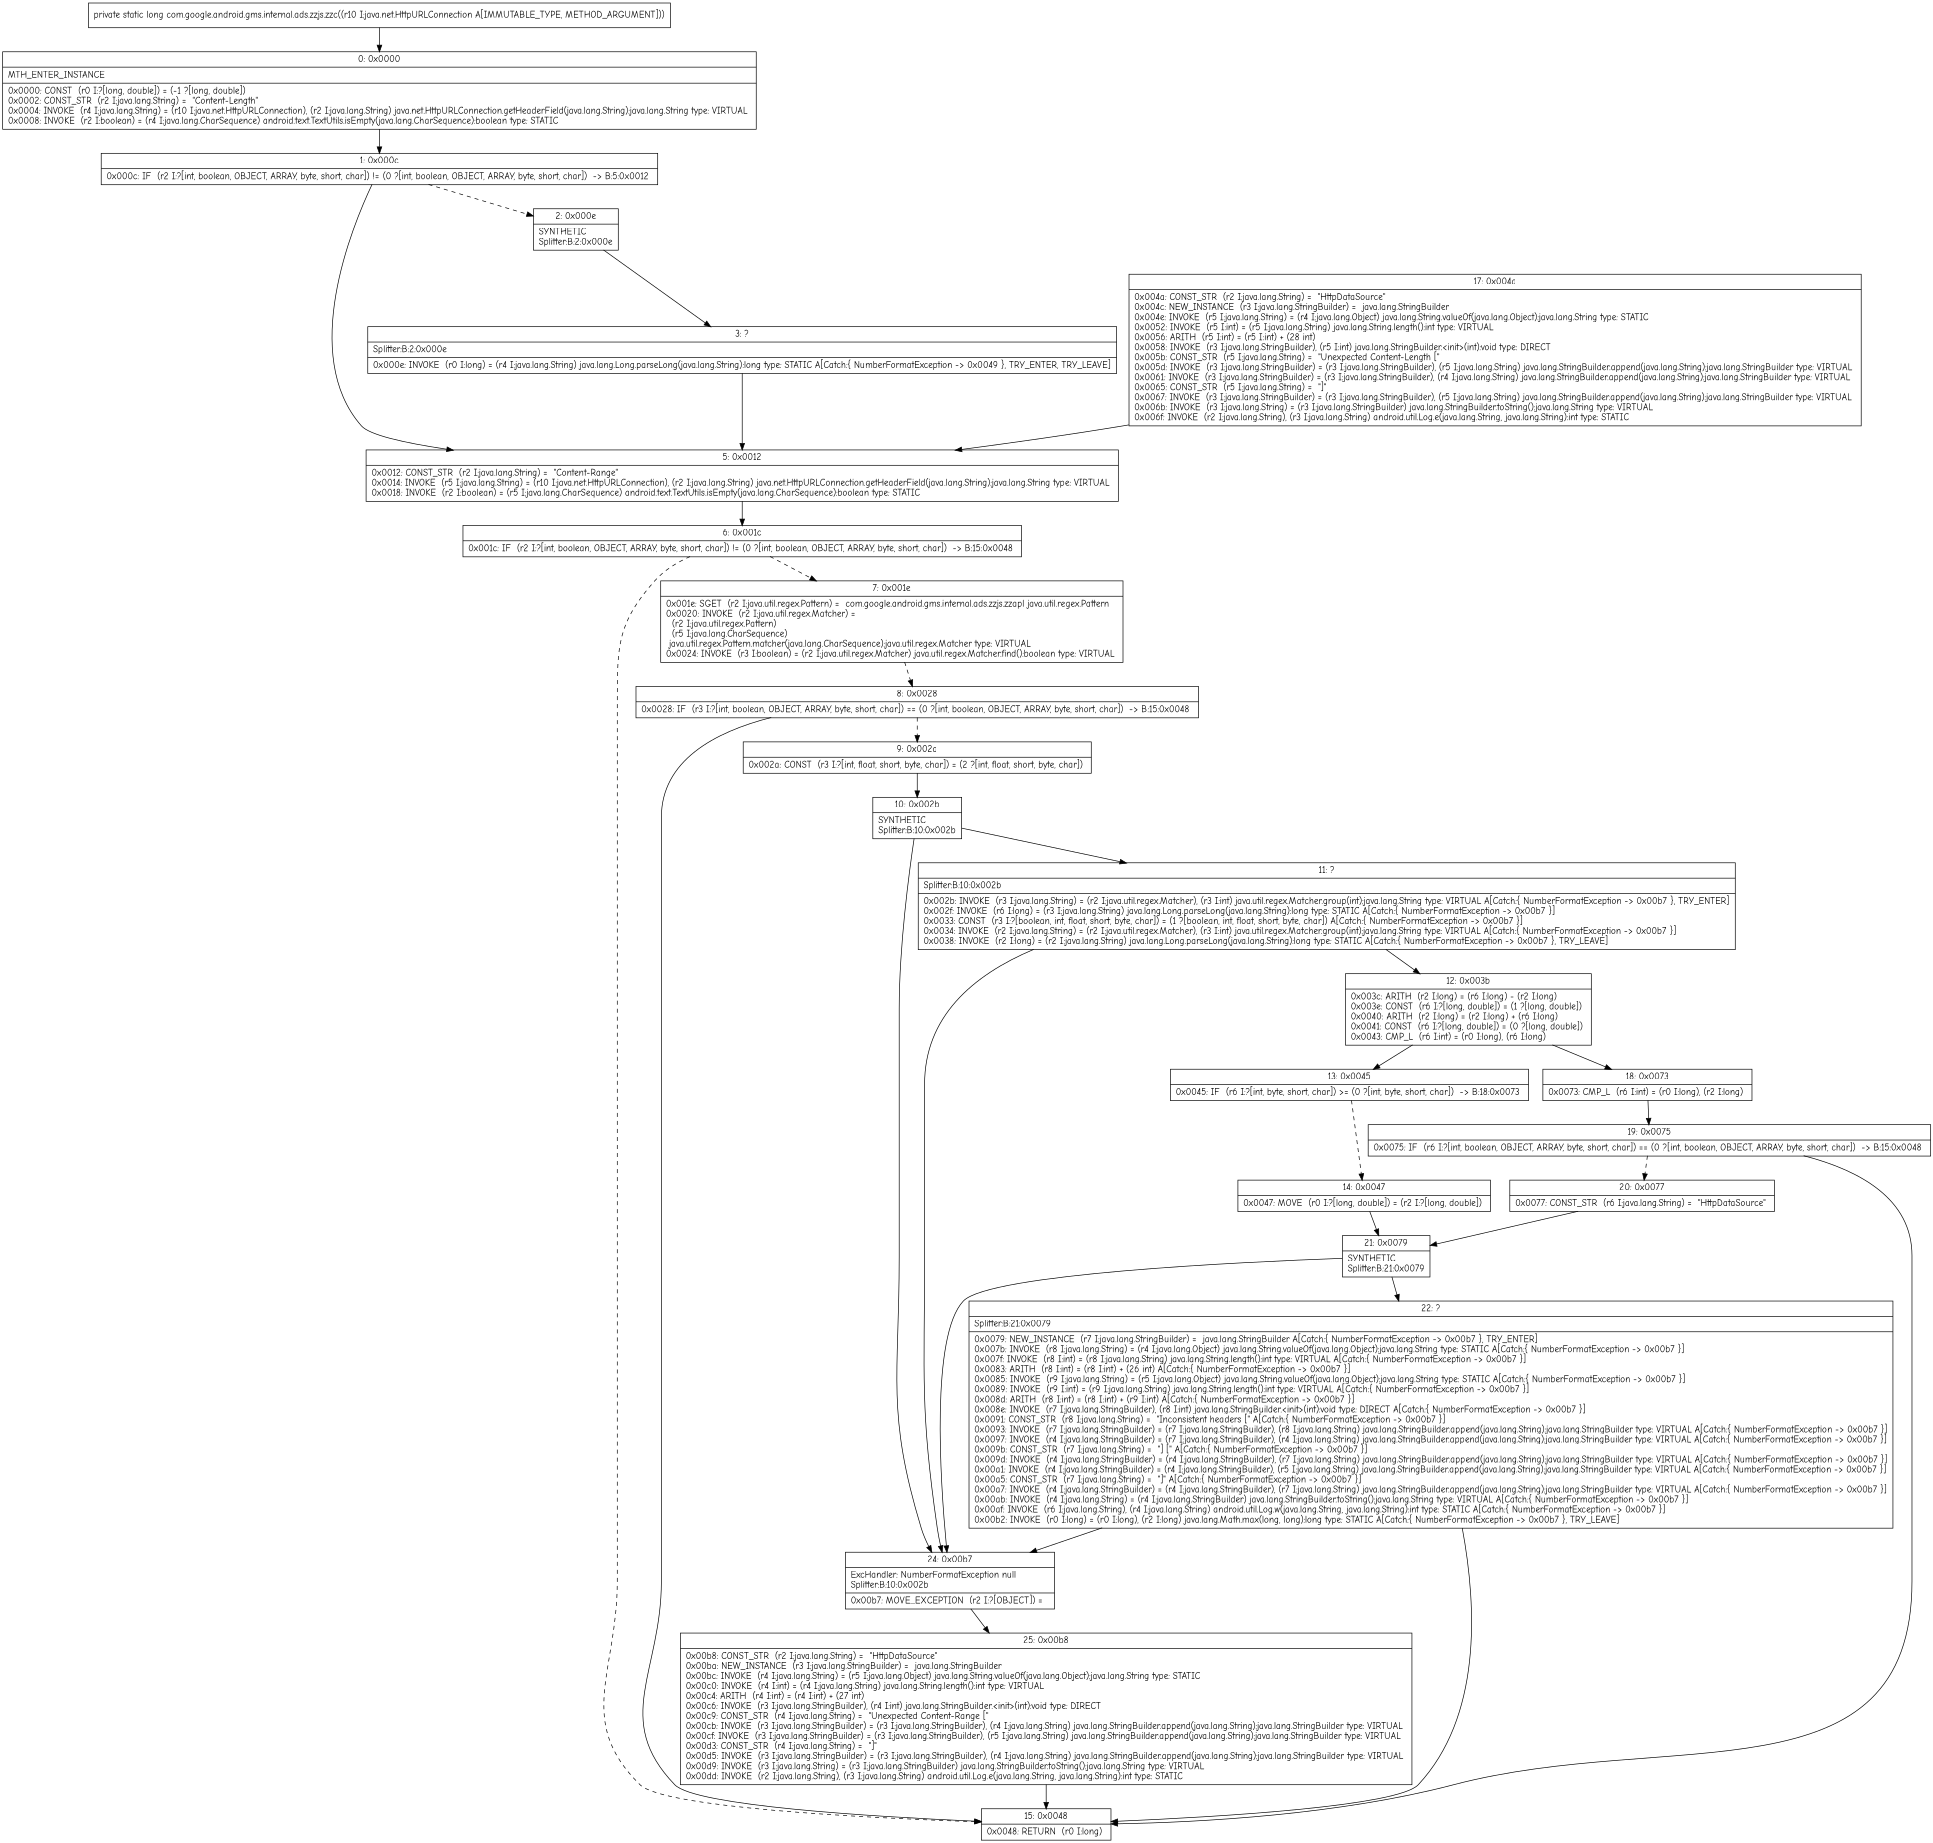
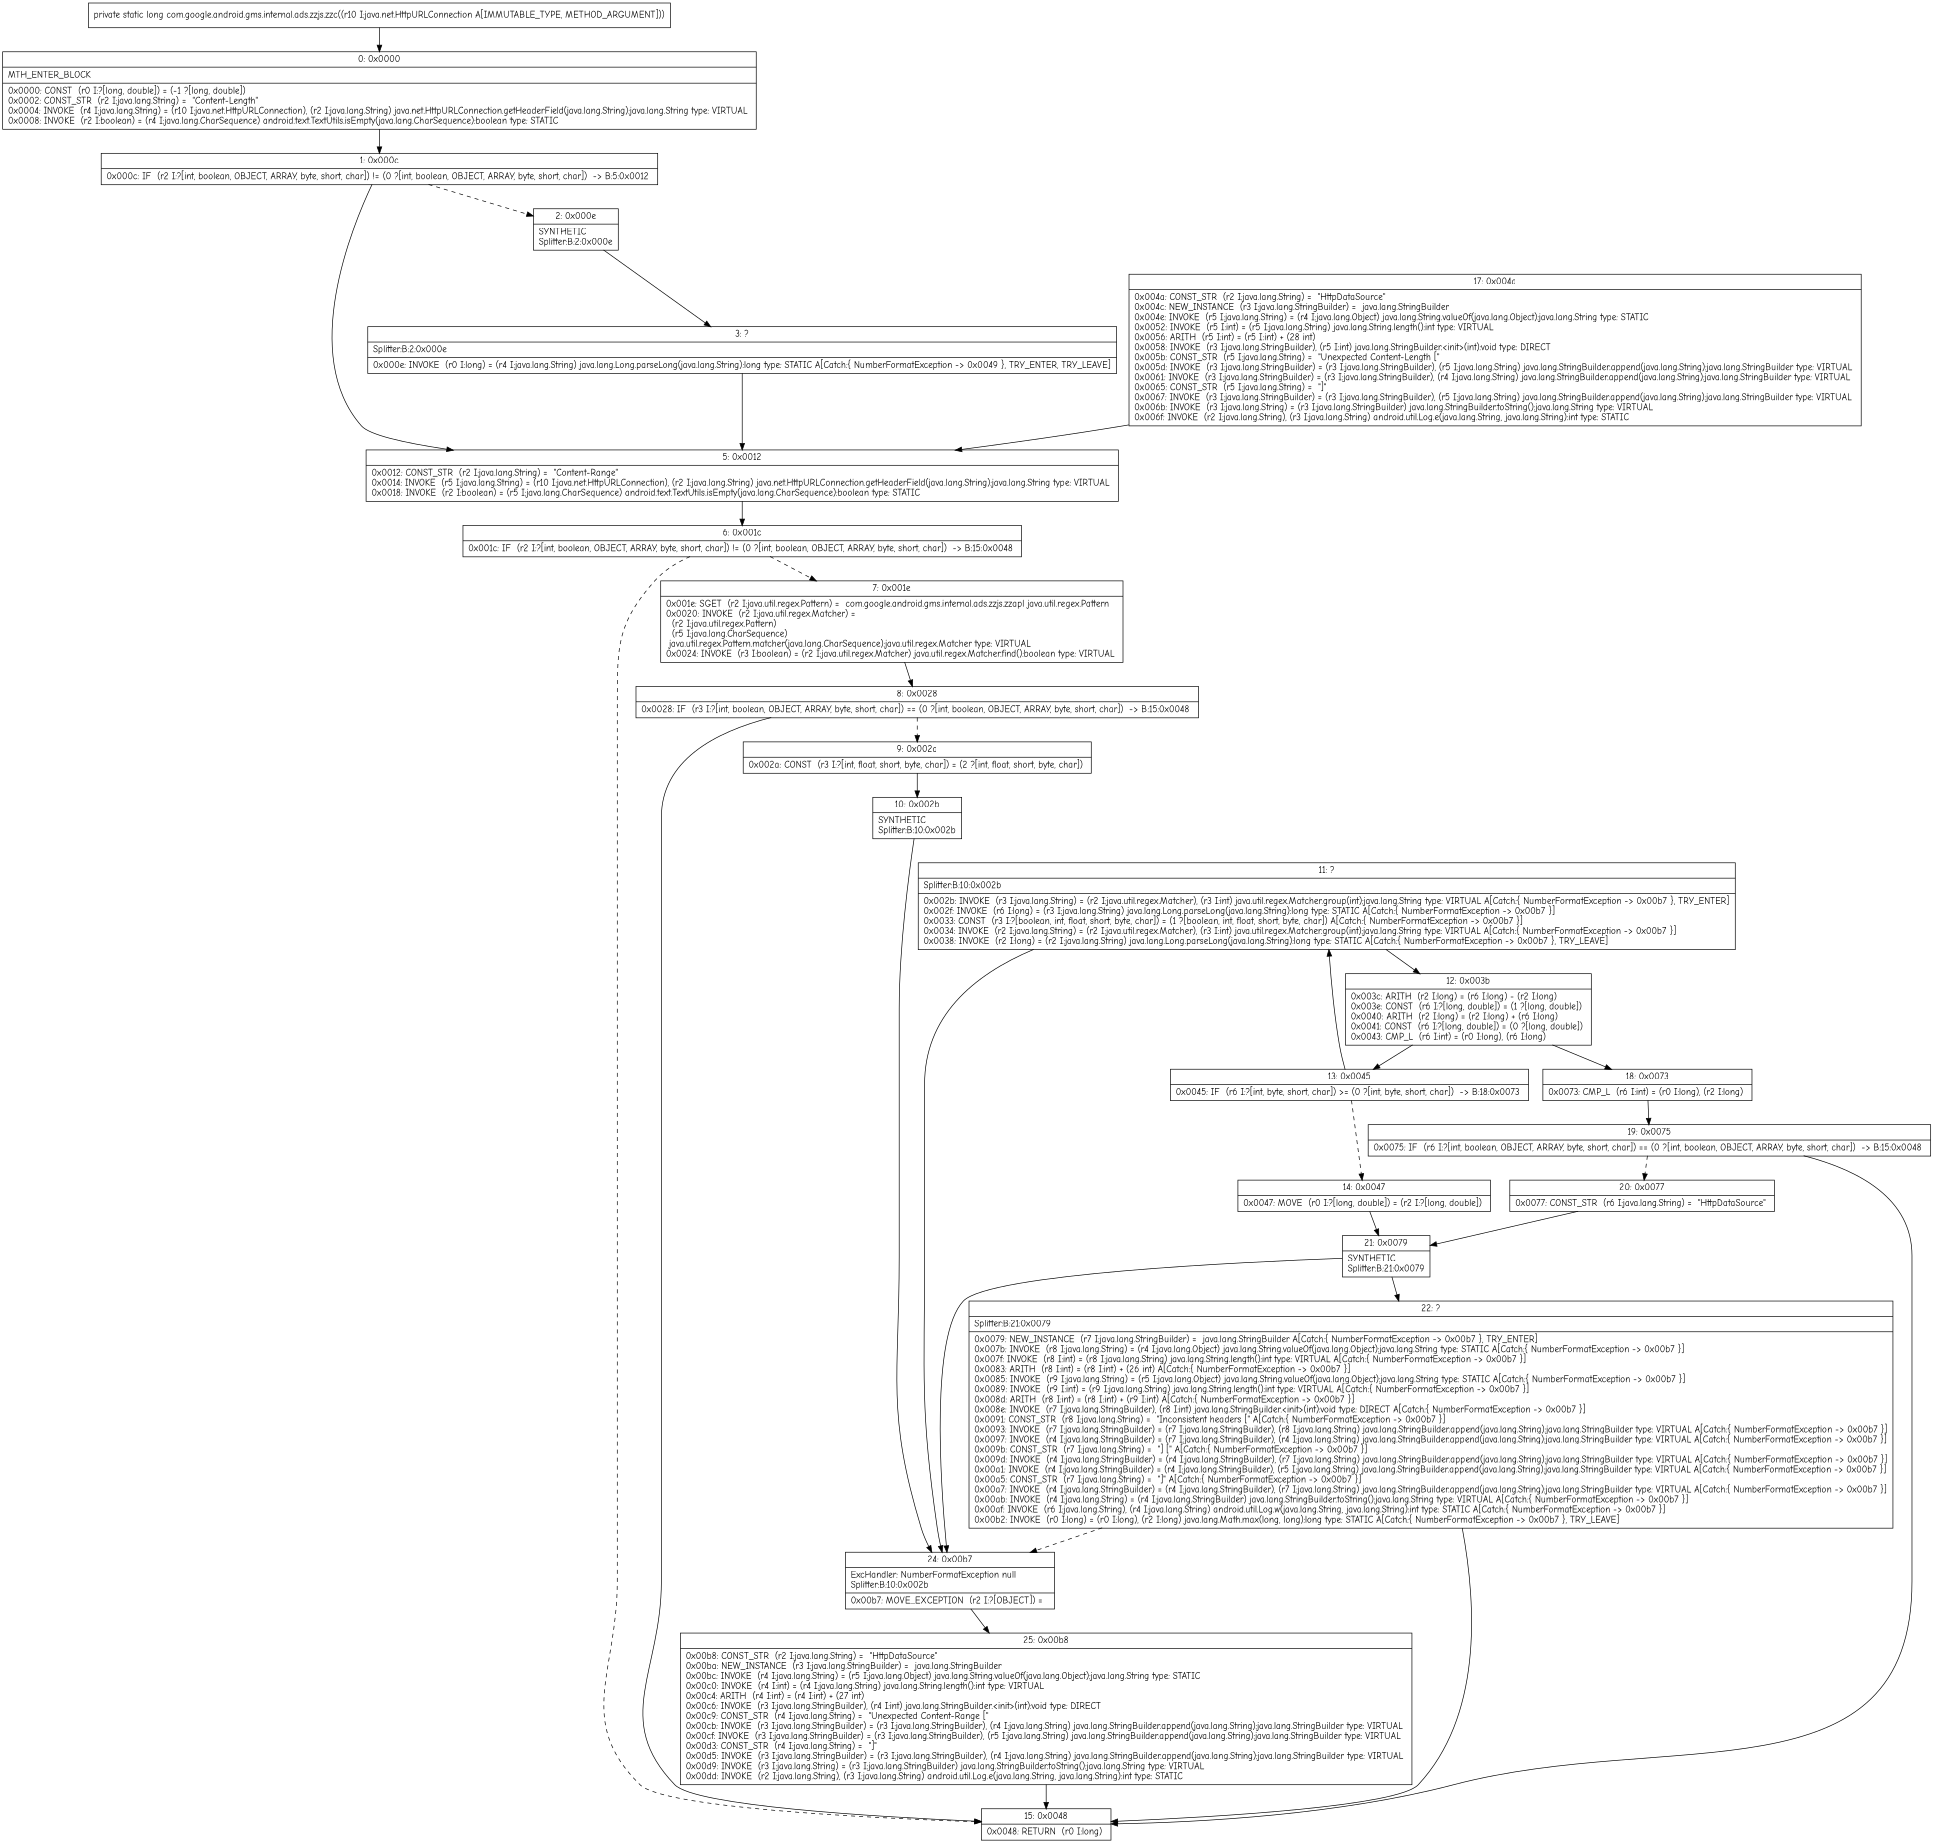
node "0: 0x0000": text "MTH_ENTER_INSTANCE" -> "MTH_ENTER_BLOCK"
edge "7: 0x001e" -> "8: 0x0028": style dashed -> solid
edge "10: 0x002b" -> "11: ?": now "13: 0x0045" -> "11: ?"
edge "22: ?" -> "24: 0x00b7": style solid -> dashed
